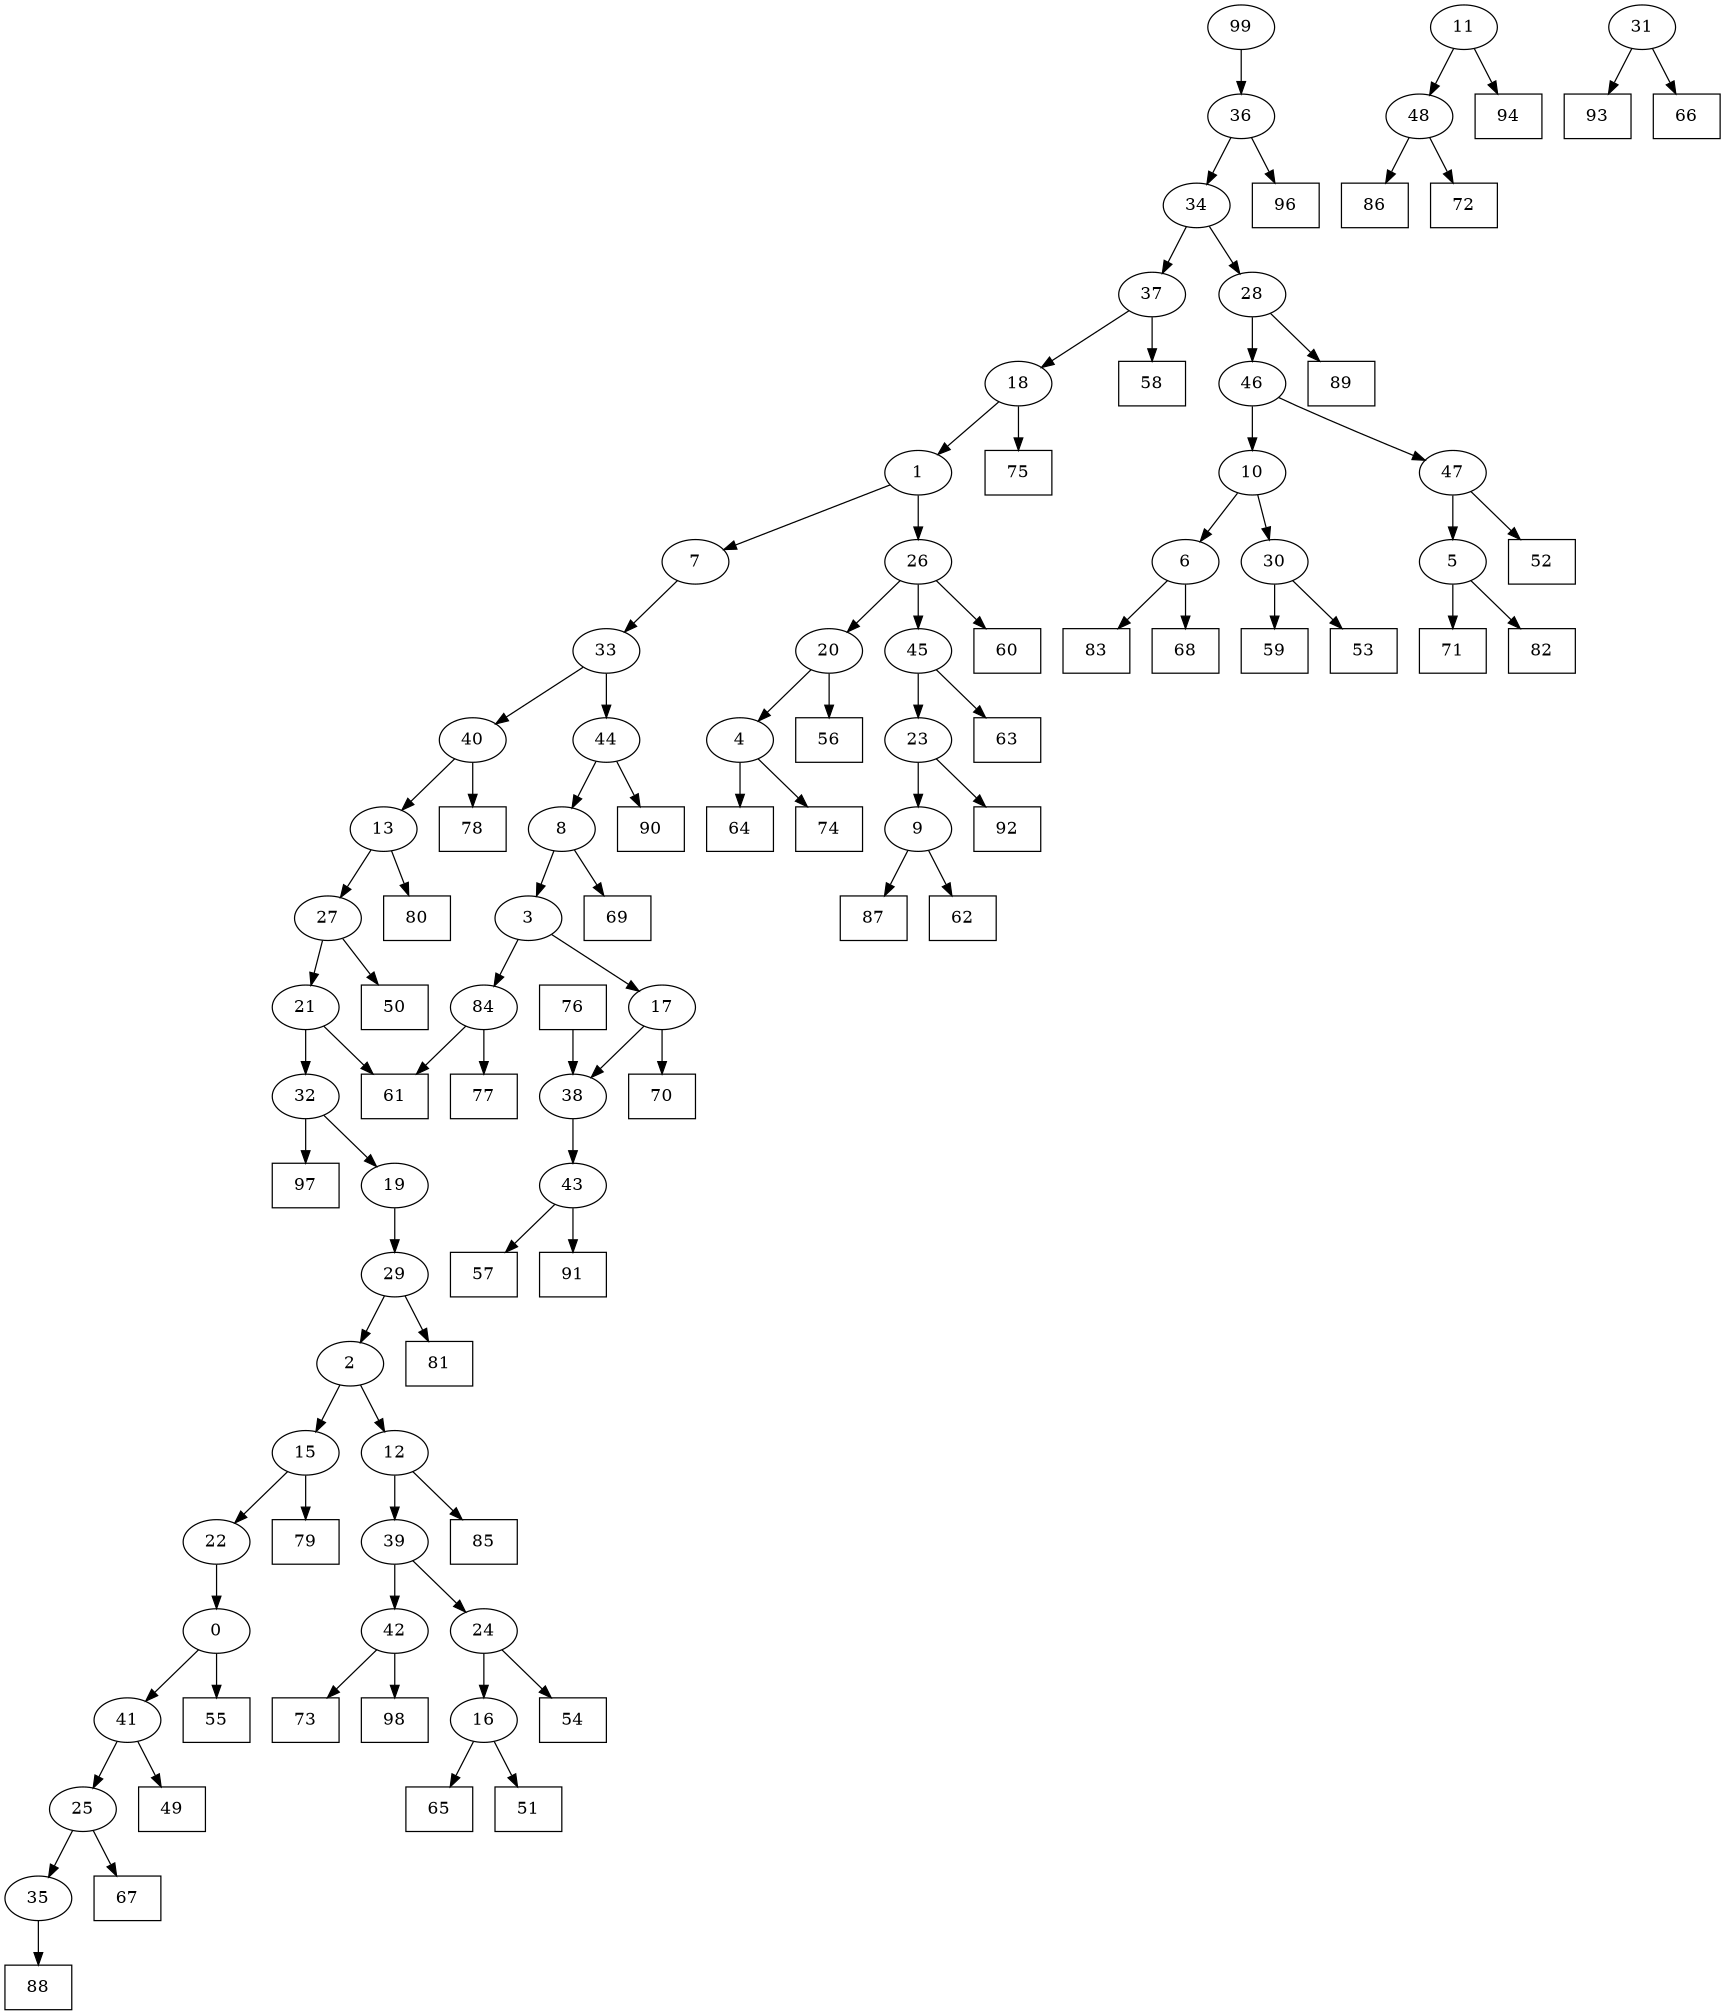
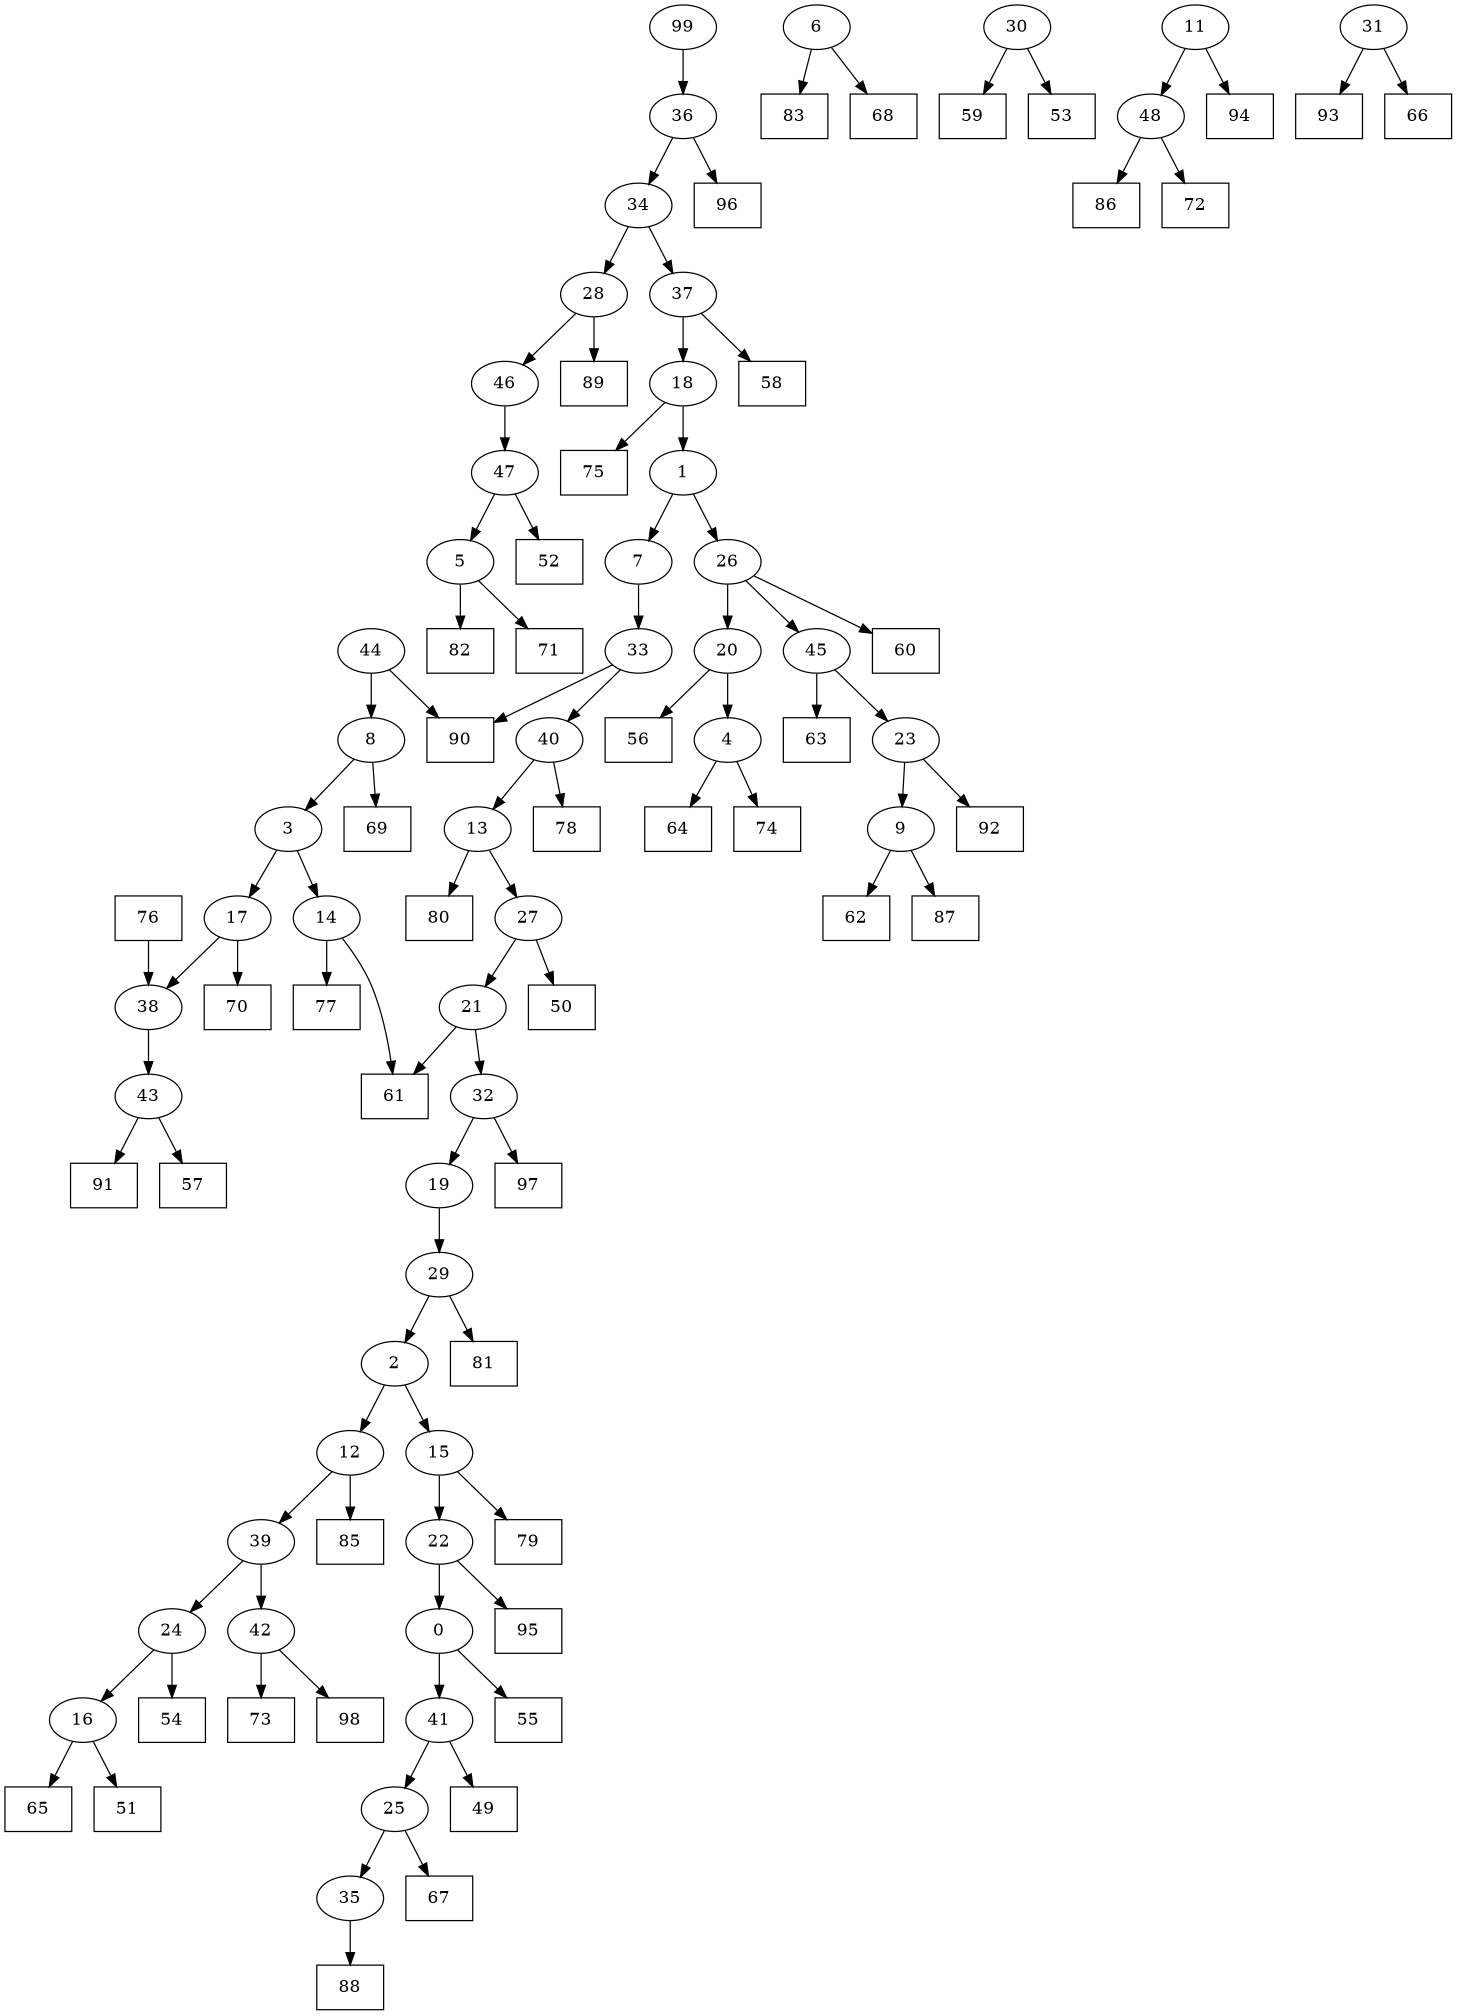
node "10": removed
edge "33" -> "44": now "33" -> "90"
node "84": label "84" -> "14"
node "95": added
